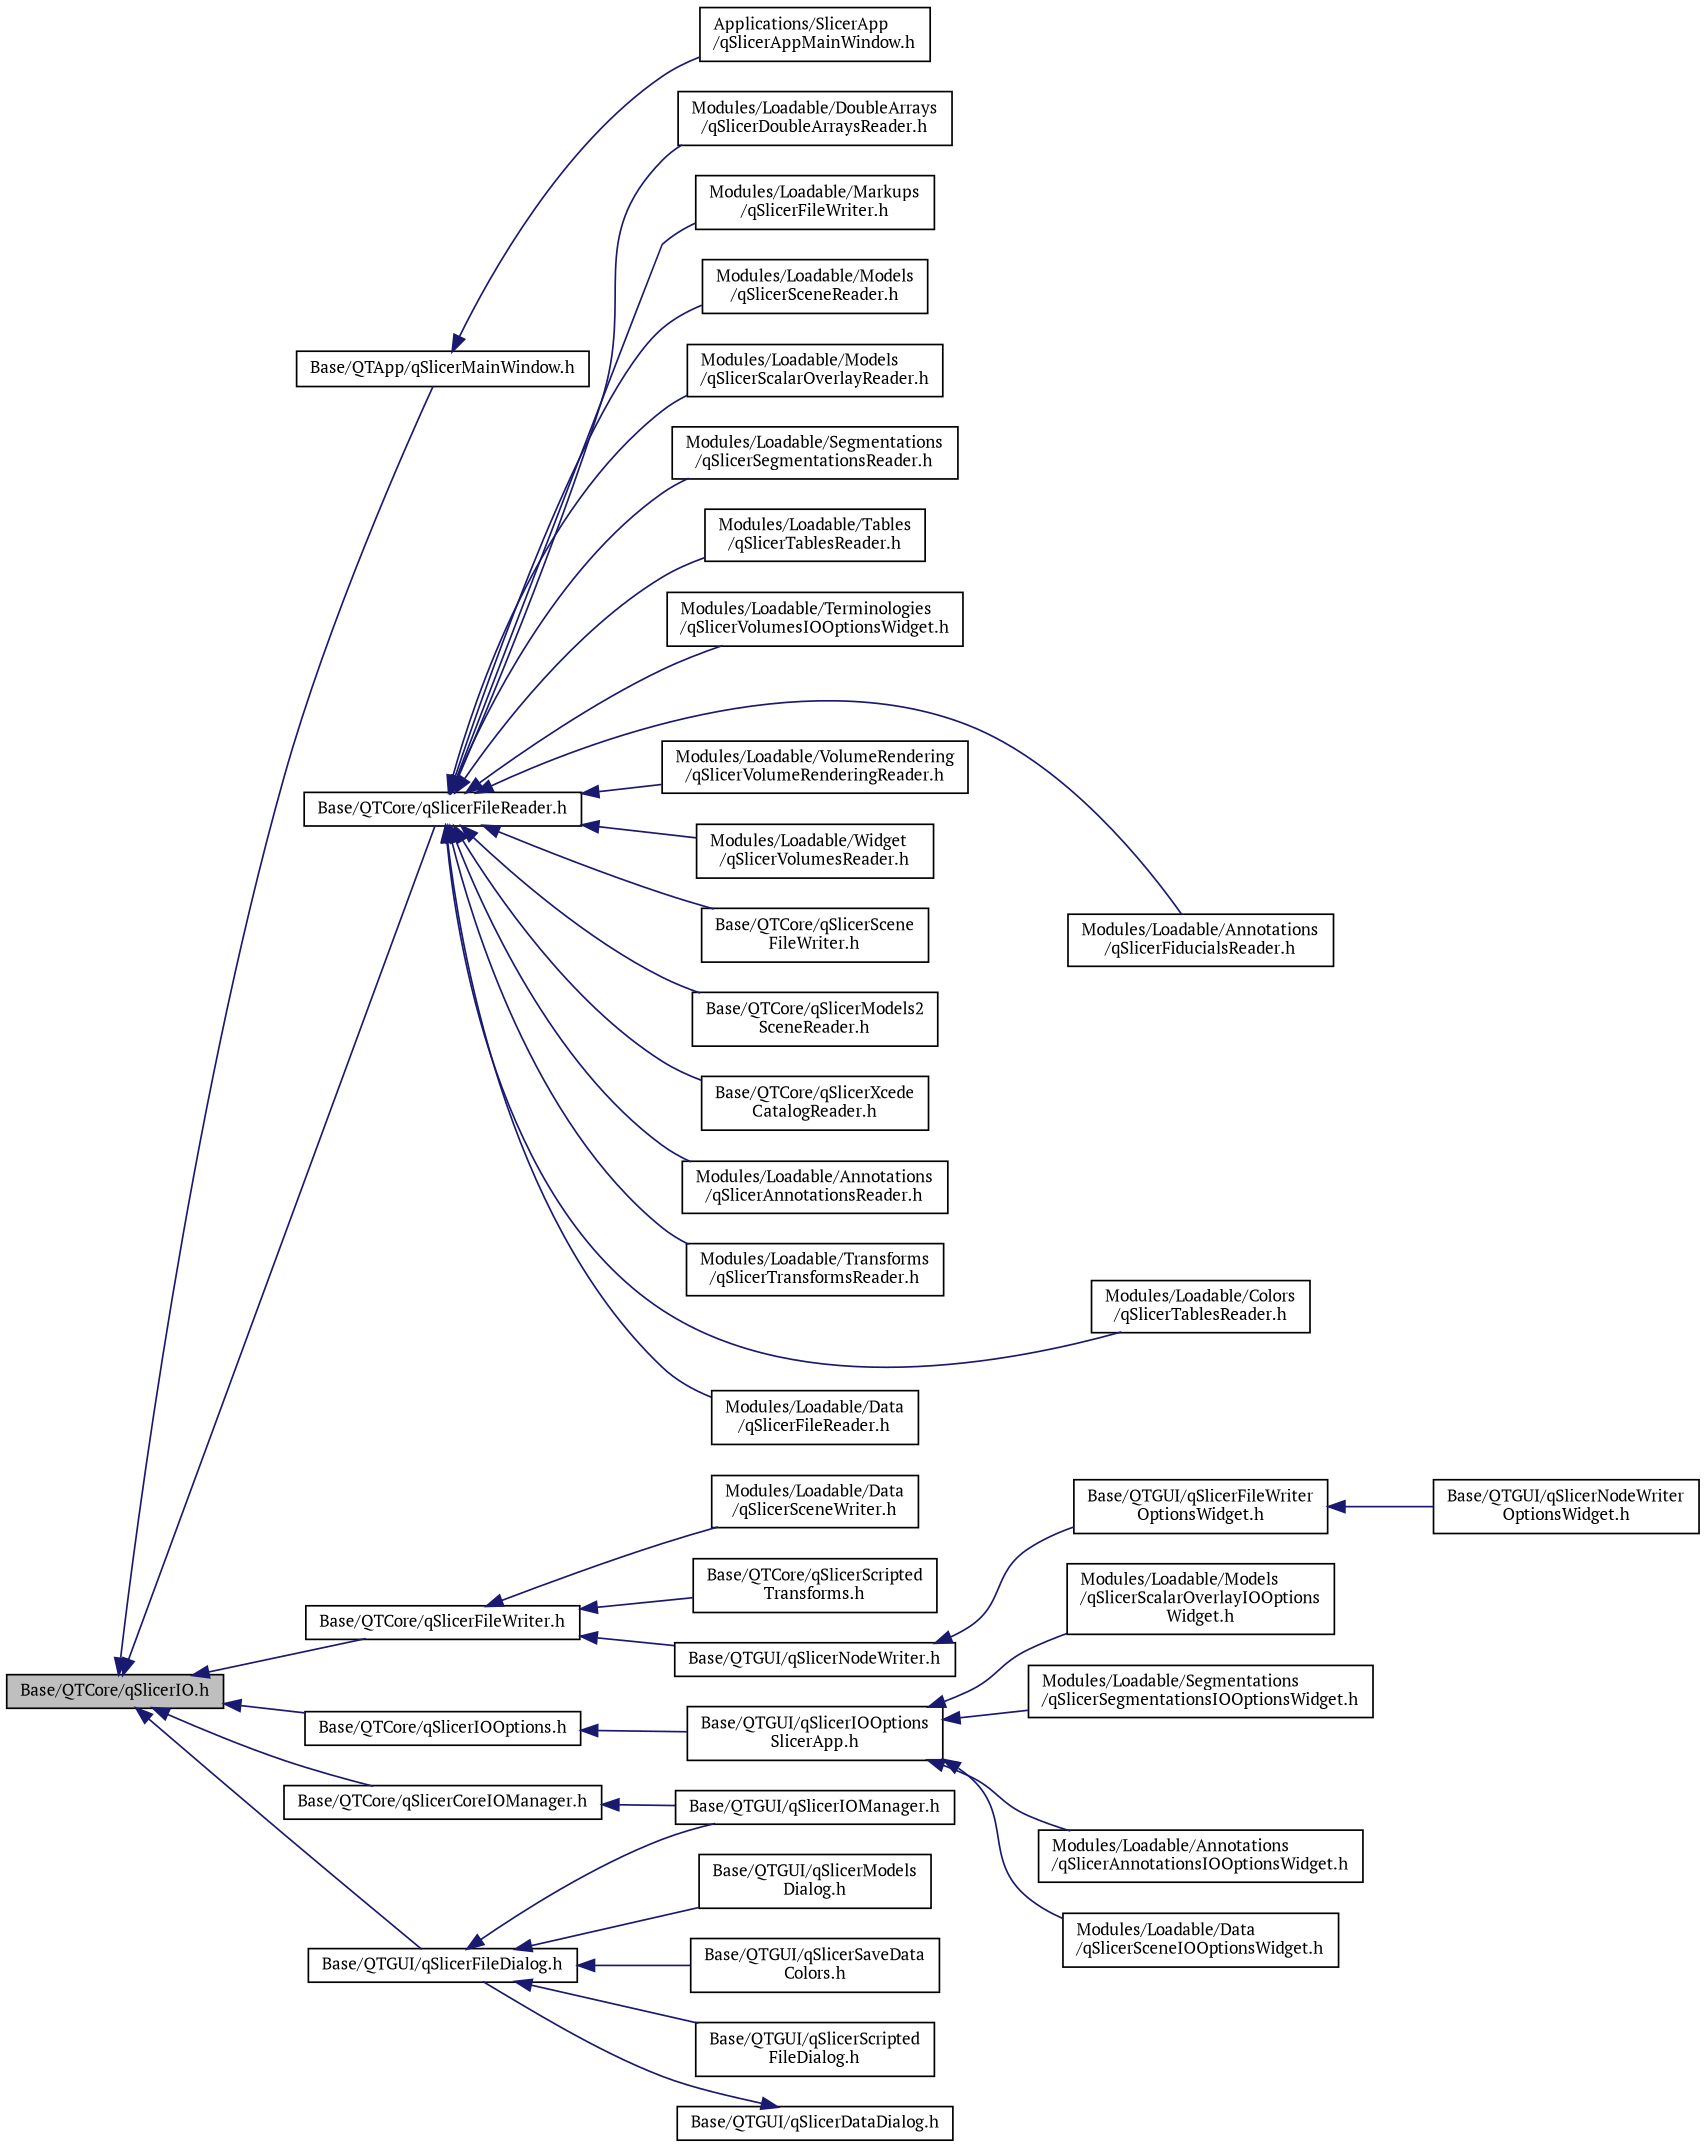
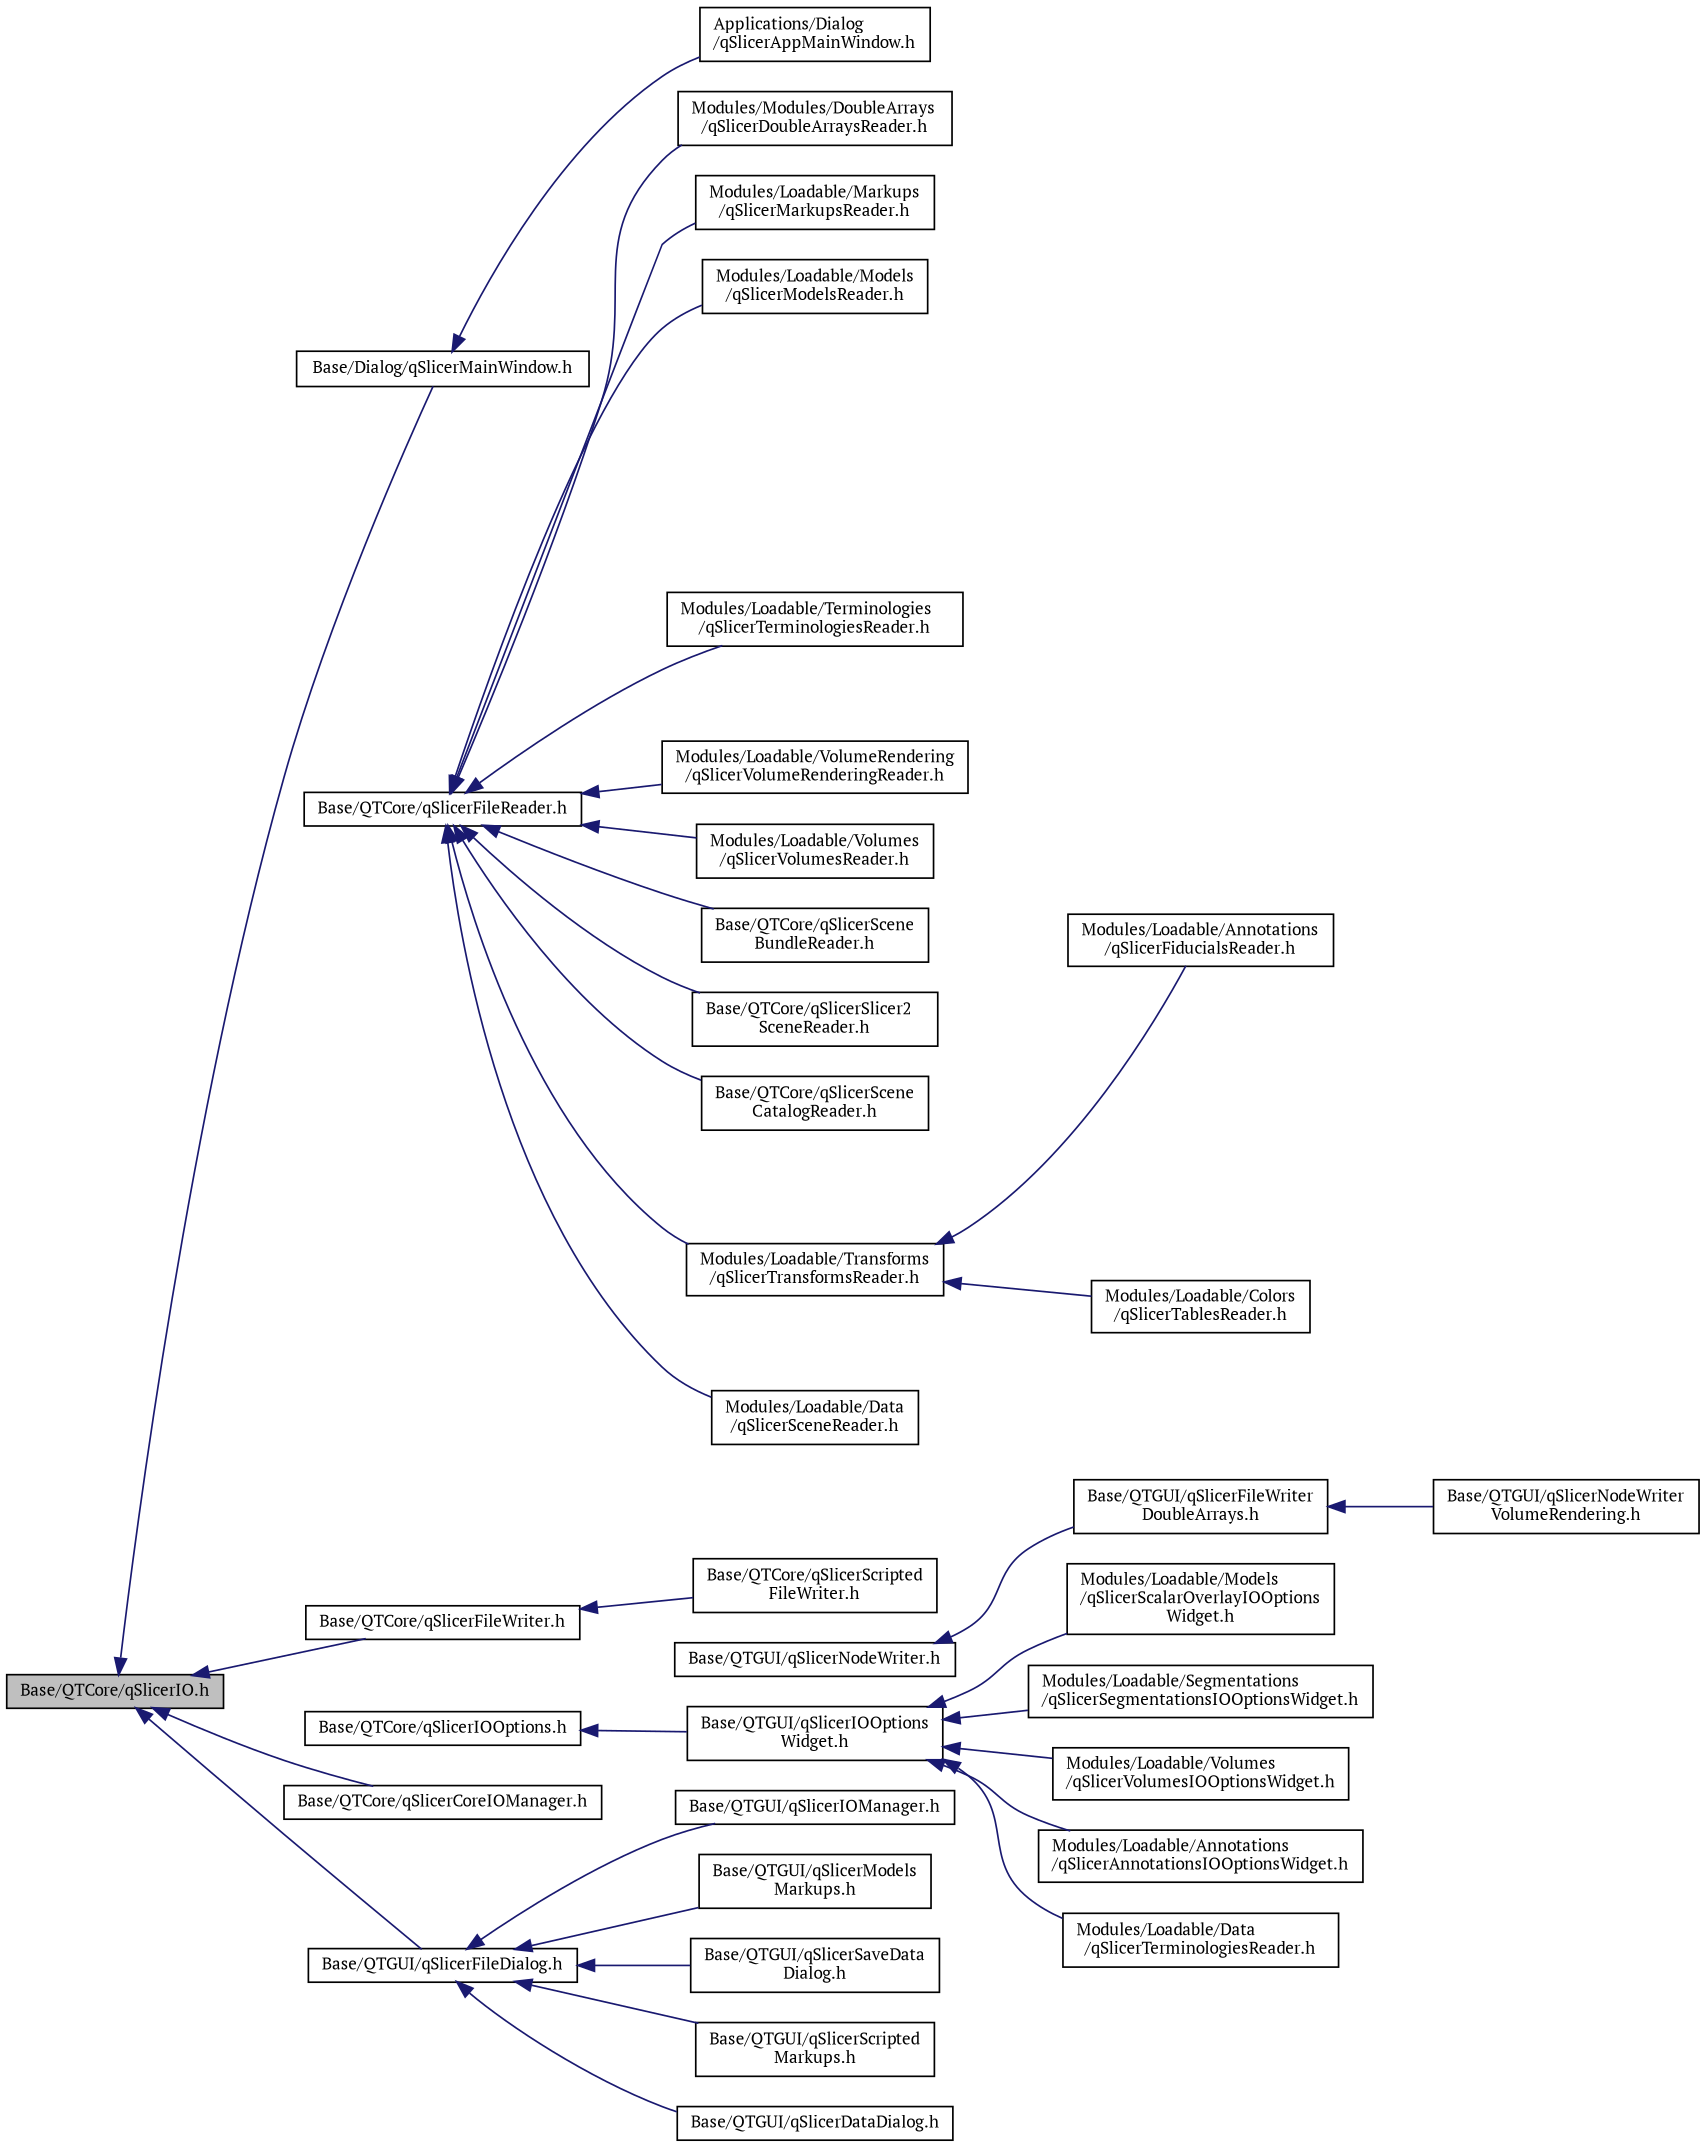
node "Applications/SlicerApp /qSlicerAppMainWindow.h": label "Applications/SlicerApp /qSlicerAppMainWindow.h" -> "Applications/Dialog /qSlicerAppMainWindow.h"
node "Modules/Loadable/DoubleArrays /qSlicerDoubleArraysReader.h": label "Modules/Loadable/DoubleArrays /qSlicerDoubleArraysReader.h" -> "Modules/Modules/DoubleArrays /qSlicerDoubleArraysReader.h"
node "Modules/Loadable/Markups /qSlicerFileWriter.h": label "Modules/Loadable/Markups /qSlicerFileWriter.h" -> "Modules/Loadable/Markups /qSlicerMarkupsReader.h"
node "Modules/Loadable/Models /qSlicerSceneReader.h": label "Modules/Loadable/Models /qSlicerSceneReader.h" -> "Modules/Loadable/Models /qSlicerModelsReader.h"
node "Base/QTApp/qSlicerMainWindow.h": label "Base/QTApp/qSlicerMainWindow.h" -> "Base/Dialog/qSlicerMainWindow.h"
node "Modules/Loadable/Models /qSlicerScalarOverlayReader.h": removed
node "Modules/Loadable/Segmentations /qSlicerSegmentationsReader.h": removed
node "Modules/Loadable/Tables /qSlicerTablesReader.h": removed
node "Modules/Loadable/Terminologies /qSlicerVolumesIOOptionsWidget.h": label "Modules/Loadable/Terminologies /qSlicerVolumesIOOptionsWidget.h" -> "Modules/Loadable/Terminologies /qSlicerTerminologiesReader.h"
edge "Modules/Loadable/Annotations /qSlicerFiducialsReader.h" -> "Base/QTCore/qSlicerFileReader.h": now "Modules/Loadable/Annotations /qSlicerFiducialsReader.h" -> "Modules/Loadable/Transforms /qSlicerTransformsReader.h"
node "Modules/Loadable/Widget /qSlicerVolumesReader.h": label "Modules/Loadable/Widget /qSlicerVolumesReader.h" -> "Modules/Loadable/Volumes /qSlicerVolumesReader.h"
node "Base/QTCore/qSlicerScene FileWriter.h": label "Base/QTCore/qSlicerScene FileWriter.h" -> "Base/QTCore/qSlicerScene BundleReader.h"
node "Base/QTCore/qSlicerModels2 SceneReader.h": label "Base/QTCore/qSlicerModels2 SceneReader.h" -> "Base/QTCore/qSlicerSlicer2 SceneReader.h"
node "Base/QTCore/qSlicerXcede CatalogReader.h": label "Base/QTCore/qSlicerXcede CatalogReader.h" -> "Base/QTCore/qSlicerScene CatalogReader.h"
node "Modules/Loadable/Annotations /qSlicerAnnotationsReader.h": removed
edge "Base/QTCore/qSlicerFileReader.h" -> "Base/QTCore/qSlicerIO.h": removed
edge "Modules/Loadable/Colors /qSlicerTablesReader.h" -> "Base/QTCore/qSlicerFileReader.h": now "Modules/Loadable/Colors /qSlicerTablesReader.h" -> "Modules/Loadable/Transforms /qSlicerTransformsReader.h"
node "Modules/Loadable/Data /qSlicerFileReader.h": label "Modules/Loadable/Data /qSlicerFileReader.h" -> "Modules/Loadable/Data /qSlicerSceneReader.h"
node "Modules/Loadable/Data /qSlicerSceneWriter.h": removed
node "Base/QTGUI/qSlicerFileWriter OptionsWidget.h": label "Base/QTGUI/qSlicerFileWriter OptionsWidget.h" -> "Base/QTGUI/qSlicerFileWriter DoubleArrays.h"
node "Base/QTGUI/qSlicerNodeWriter OptionsWidget.h": label "Base/QTGUI/qSlicerNodeWriter OptionsWidget.h" -> "Base/QTGUI/qSlicerNodeWriter VolumeRendering.h"
node "Base/QTCore/qSlicerScripted Transforms.h": label "Base/QTCore/qSlicerScripted Transforms.h" -> "Base/QTCore/qSlicerScripted FileWriter.h"
edge "Base/QTGUI/qSlicerNodeWriter.h" -> "Base/QTCore/qSlicerFileWriter.h": removed
edge "Base/QTCore/qSlicerIOOptions.h" -> "Base/QTCore/qSlicerIO.h": removed
node "Base/QTGUI/qSlicerIOOptions SlicerApp.h": label "Base/QTGUI/qSlicerIOOptions SlicerApp.h" -> "Base/QTGUI/qSlicerIOOptions Widget.h"
node "Modules/Loadable/Volumes /qSlicerVolumesIOOptionsWidget.h": added
edge "Base/QTGUI/qSlicerIOManager.h" -> "Base/QTCore/qSlicerCoreIOManager.h": removed
node "Base/QTGUI/qSlicerModels Dialog.h": label "Base/QTGUI/qSlicerModels Dialog.h" -> "Base/QTGUI/qSlicerModels Markups.h"
node "Modules/Loadable/Data /qSlicerSceneIOOptionsWidget.h": label "Modules/Loadable/Data /qSlicerSceneIOOptionsWidget.h" -> "Modules/Loadable/Data /qSlicerTerminologiesReader.h"
node "Base/QTGUI/qSlicerSaveData Colors.h": label "Base/QTGUI/qSlicerSaveData Colors.h" -> "Base/QTGUI/qSlicerSaveData Dialog.h"
node "Base/QTGUI/qSlicerScripted FileDialog.h": label "Base/QTGUI/qSlicerScripted FileDialog.h" -> "Base/QTGUI/qSlicerScripted Markups.h"
edge "Base/QTGUI/qSlicerFileDialog.h" -> "Base/QTGUI/qSlicerDataDialog.h": reversed
